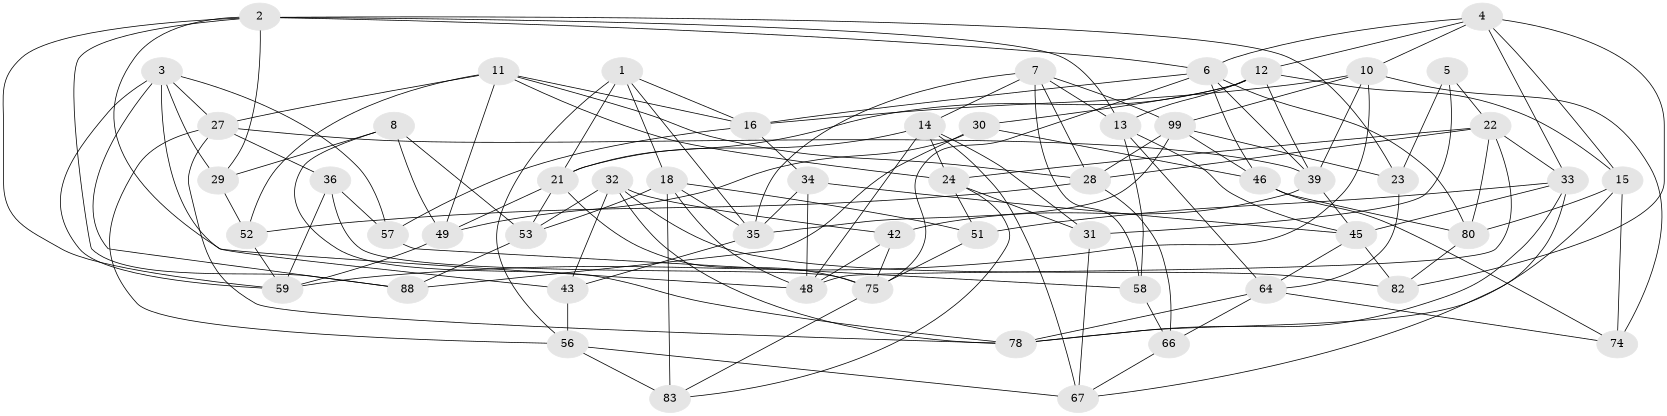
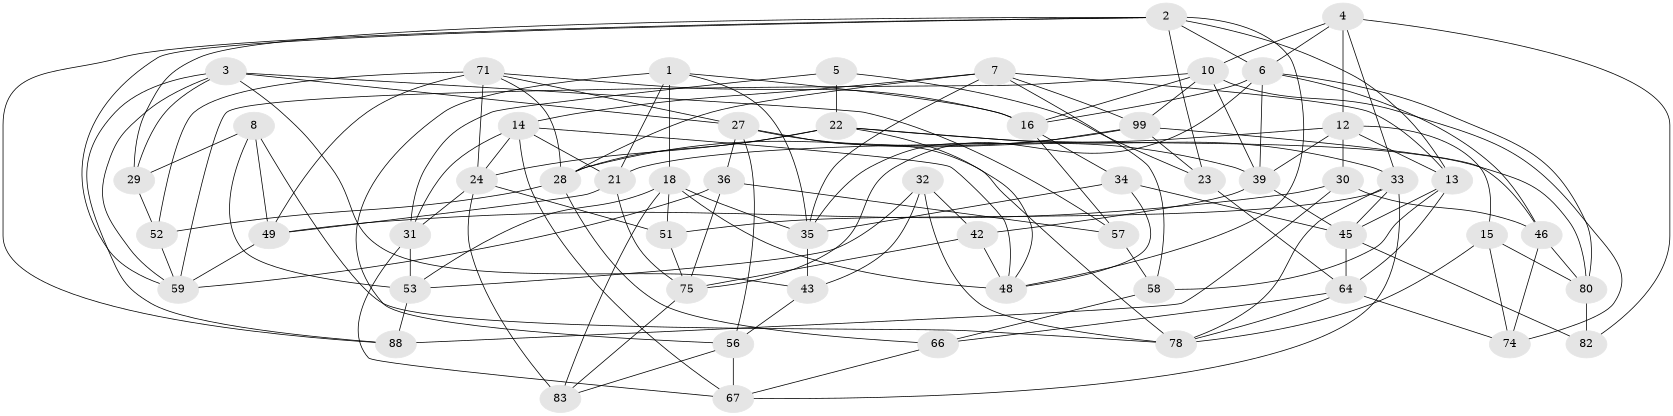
node "11": label "11" -> "71"
edge "4" -- "15": removed
edge "21" -- "53": now "31" -- "53"
edge "32" -- "82": removed
